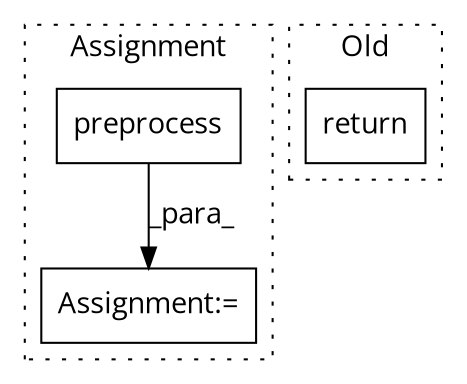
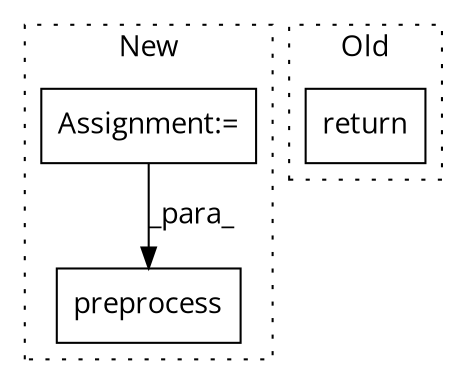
cluster "Assignment": label "Assignment" -> "New"
edge "preprocess" -> "Assignment:=": reversed
